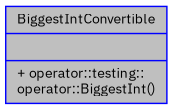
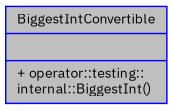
node "BiggestIntConvertible": text "operator::BiggestInt()" -> "internal::BiggestInt()"
